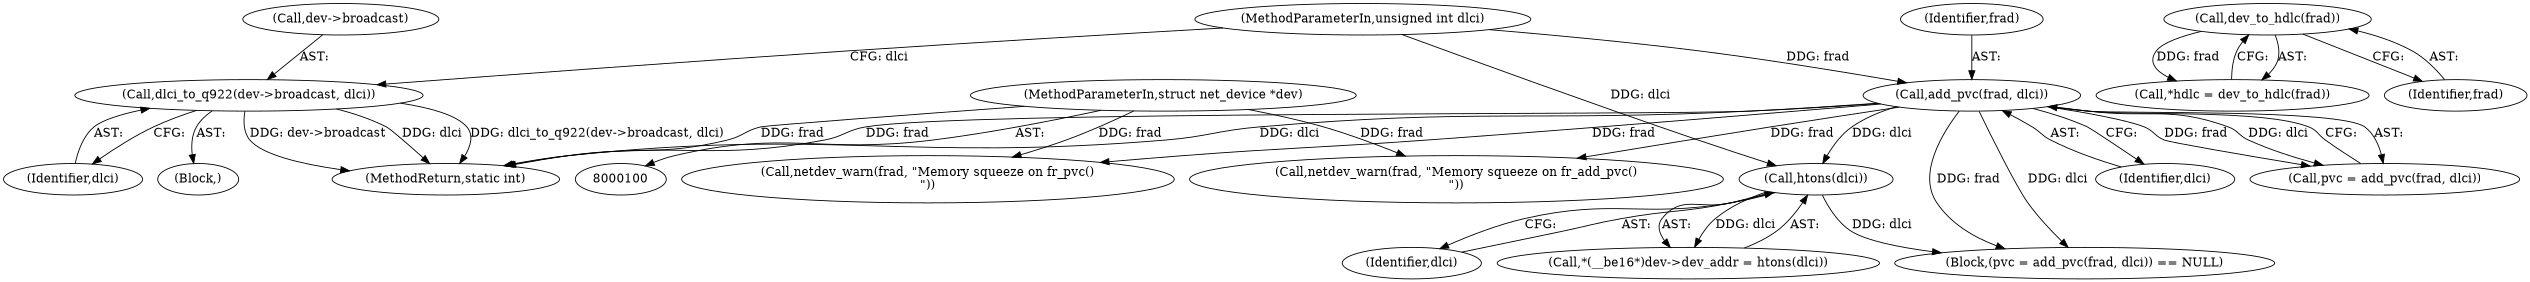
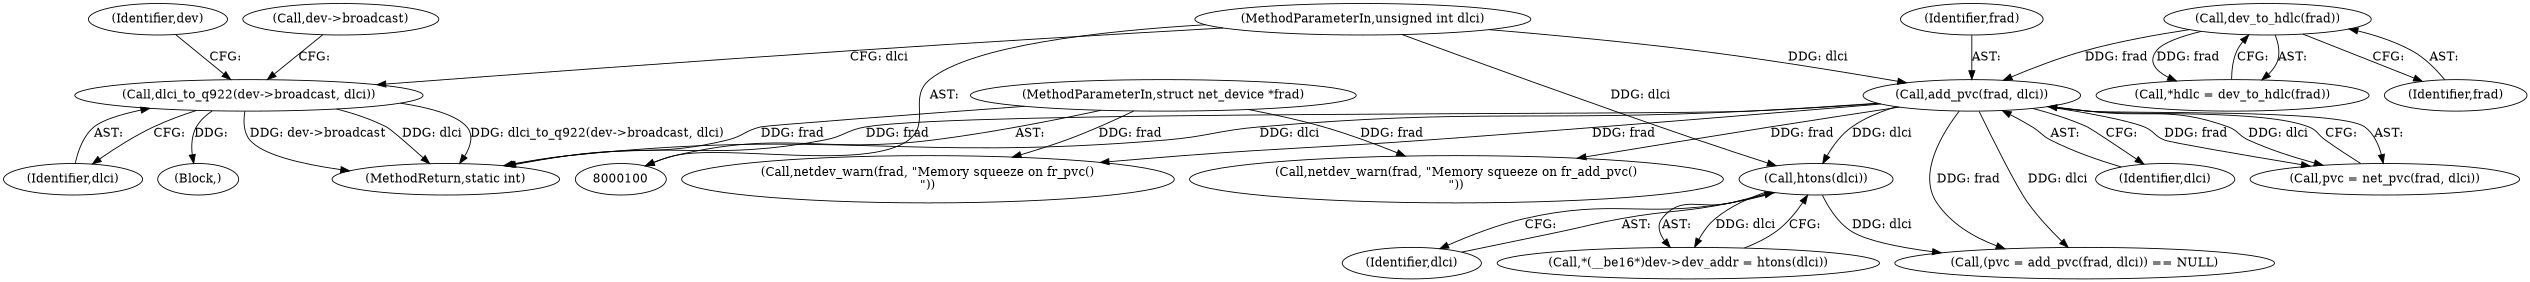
node "(Identifier,dev)": added
edge "(Call,dev_to_hdlc(frad))" -> "(Call,add_pvc(frad, dlci))": added, label "DDG: frad"
edge "(Call,dev->broadcast)" -> "(Call,dlci_to_q922(dev->broadcast, dlci))": label "AST: " -> "CFG: "
edge "(MethodParameterIn,unsigned int dlci)" -> "(Call,add_pvc(frad, dlci))": label "DDG: frad" -> "DDG: dlci"
node "(MethodParameterIn,struct net_device *dev)": label "(MethodParameterIn,struct net_device *dev)" -> "(MethodParameterIn,struct net_device *frad)"
edge "(MethodParameterIn,unsigned int dlci)" -> "8000100": added, label "AST:"
edge "(Call,dlci_to_q922(dev->broadcast, dlci))" -> "(Block,)": label "AST: " -> "DDG: "
node "(Call,pvc = add_pvc(frad, dlci))": label "(Call,pvc = add_pvc(frad, dlci))" -> "(Call,pvc = net_pvc(frad, dlci))"
edge "(Call,*(__be16*)dev->dev_addr = htons(dlci))" -> "(Call,htons(dlci))": label "AST: " -> "CFG: "
node "(Block,(pvc = add_pvc(frad, dlci)) == NULL)": label "(Block,(pvc = add_pvc(frad, dlci)) == NULL)" -> "(Call,(pvc = add_pvc(frad, dlci)) == NULL)"
